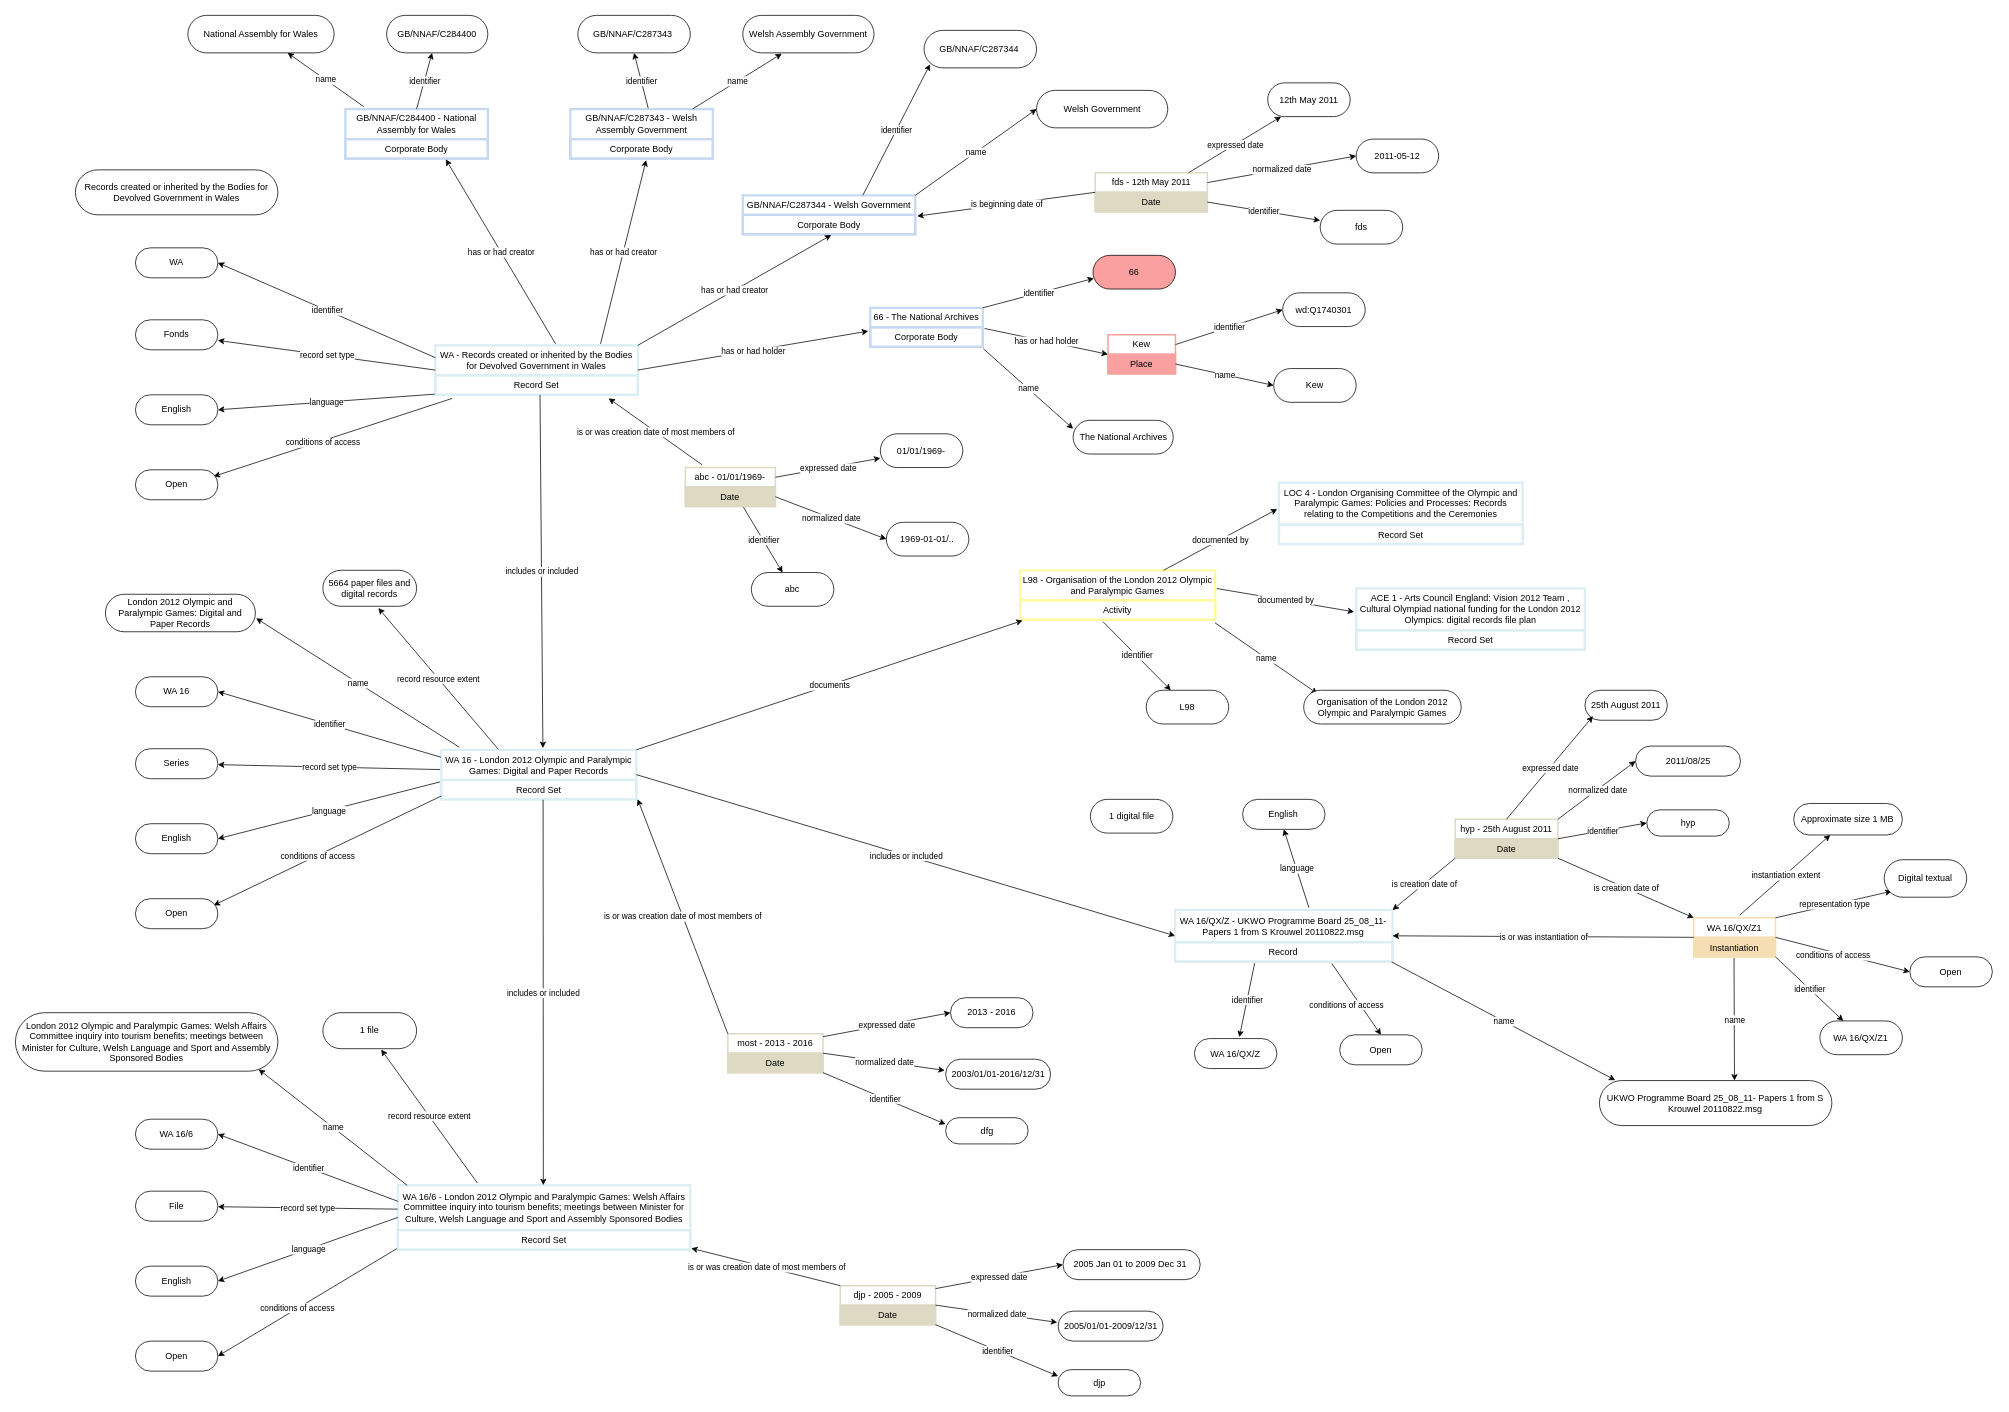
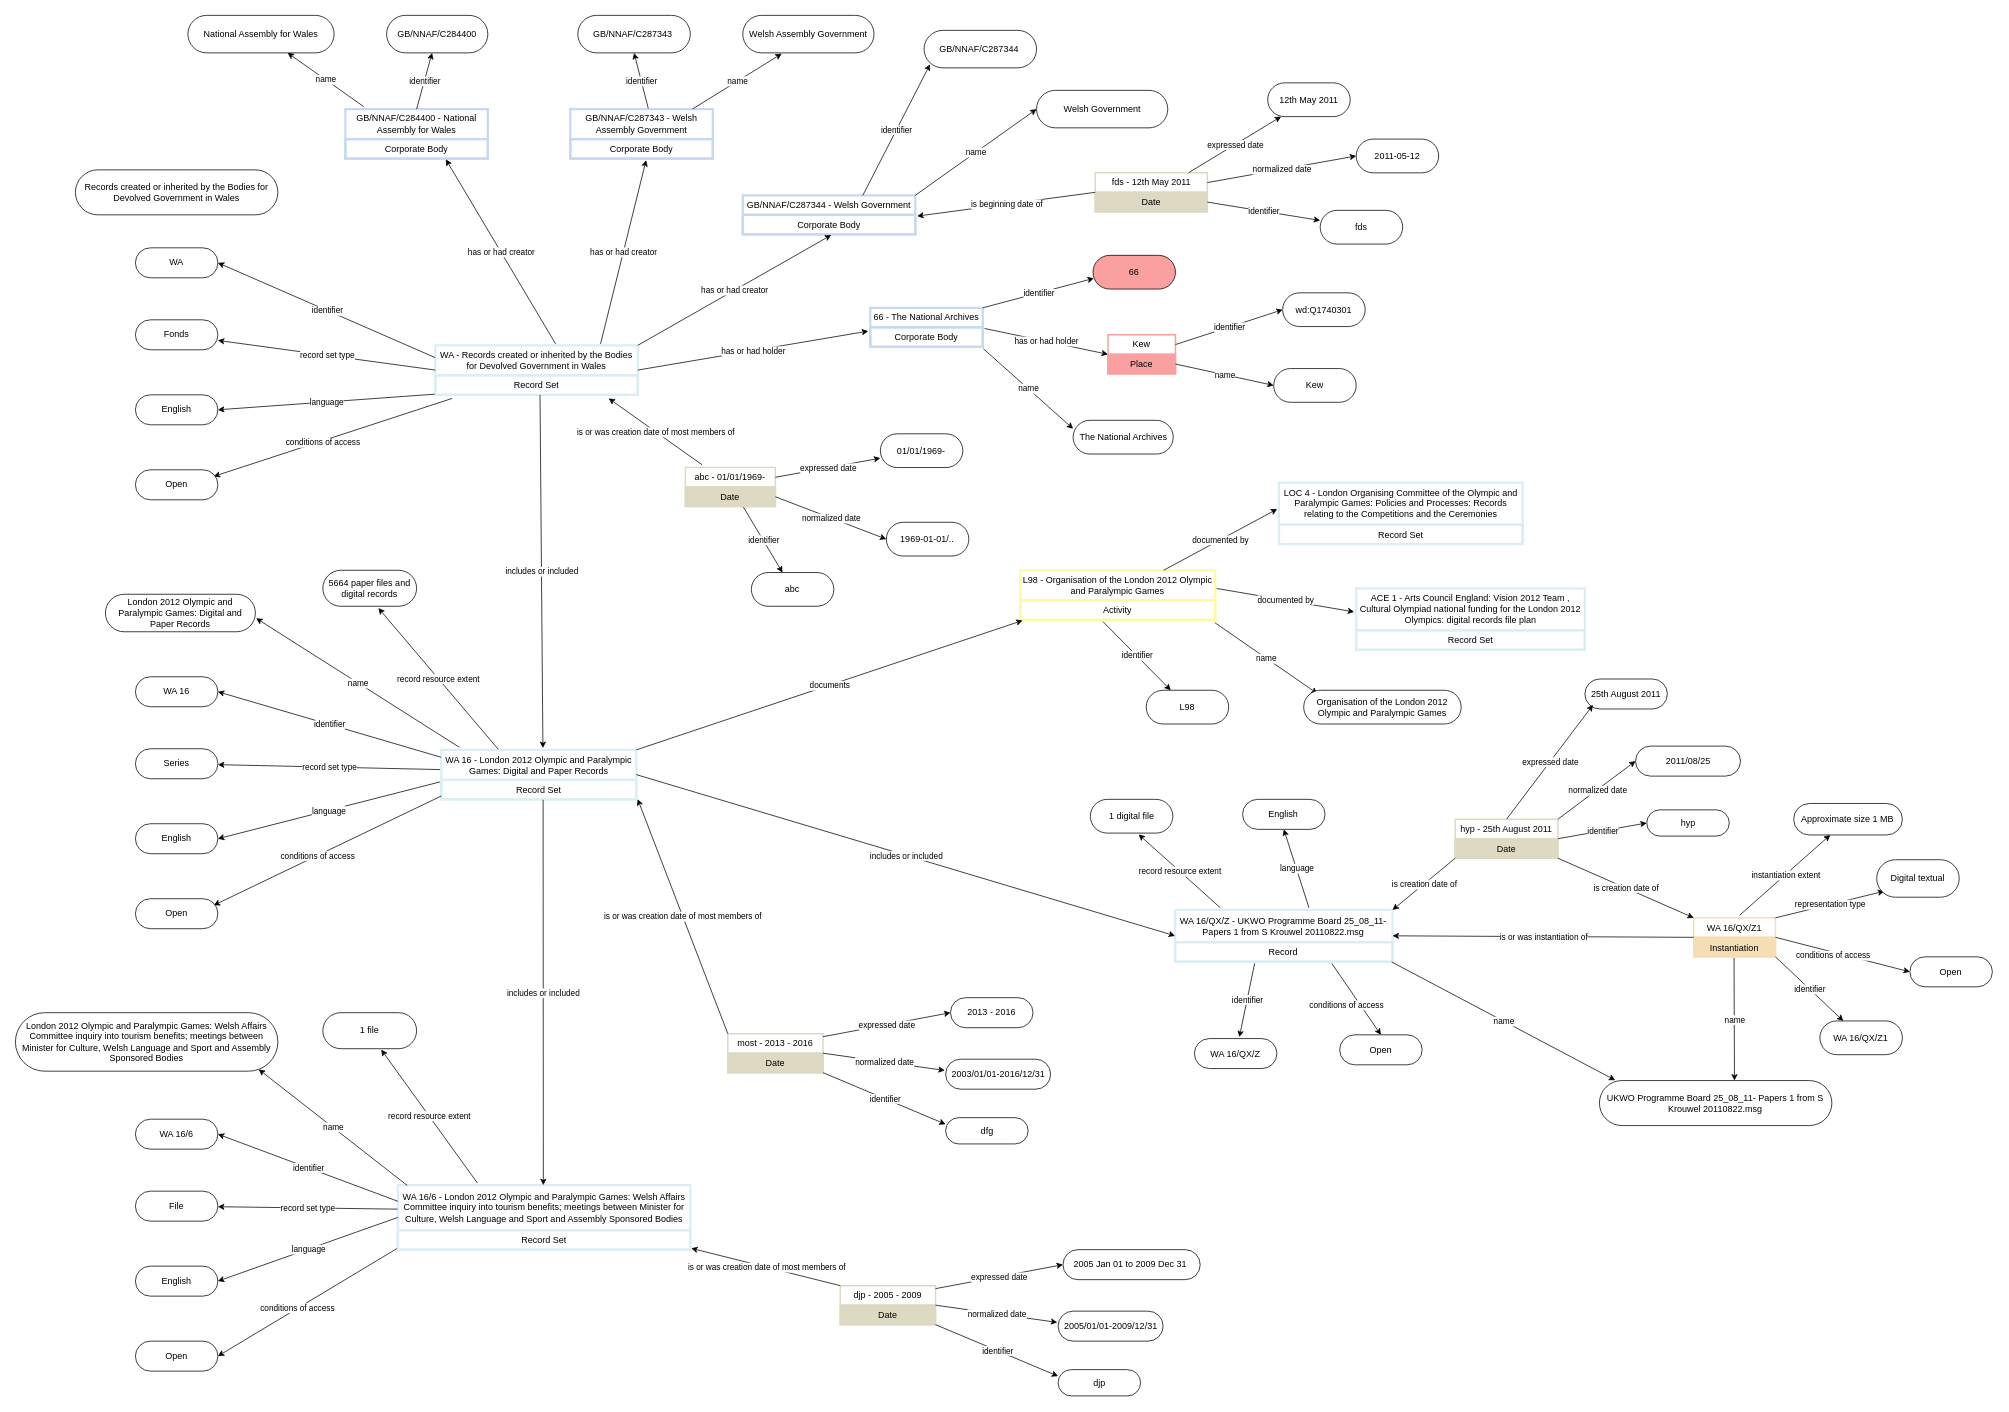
node "25th August 2011": moved (1626, 705) -> (1626, 694)
edge "WA 16/QX/Z - UKWO Programme Board 25_08_11- Papers 1 from S Krouwel 20110822.msg" -> "1 digital file": added, label "record resource extent"
node "Digital textual": moved (1926, 879) -> (1918, 879)
